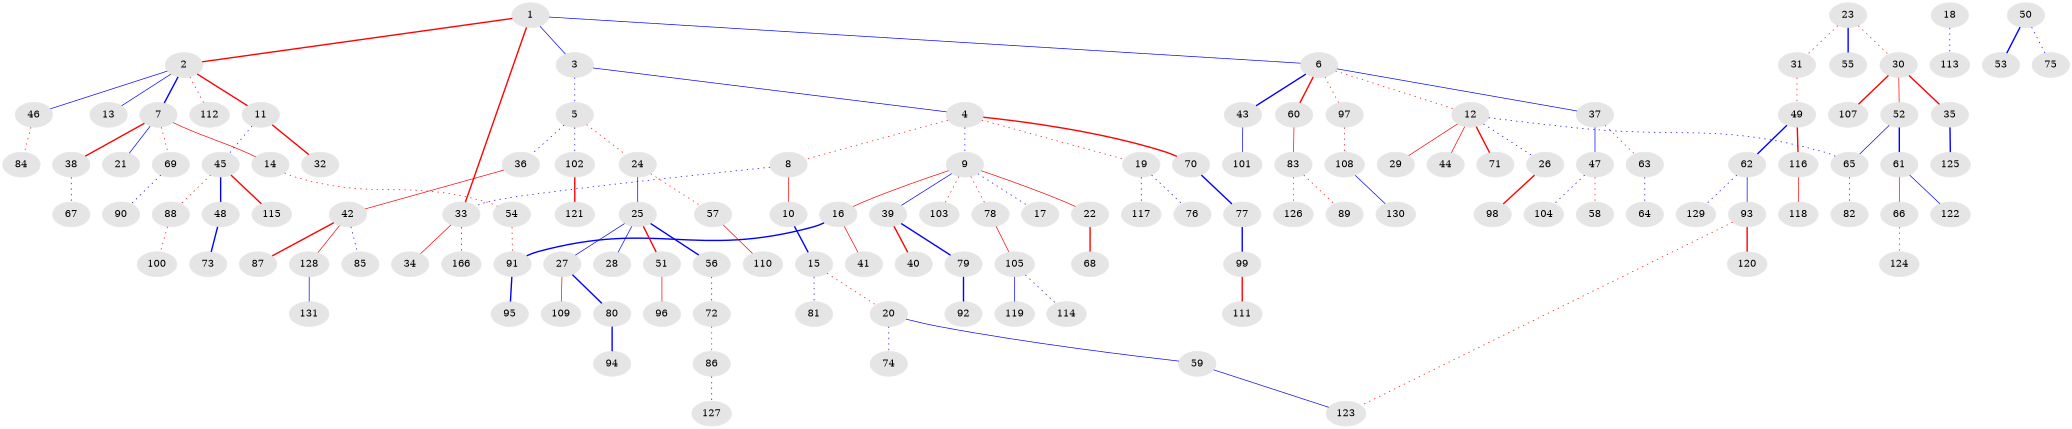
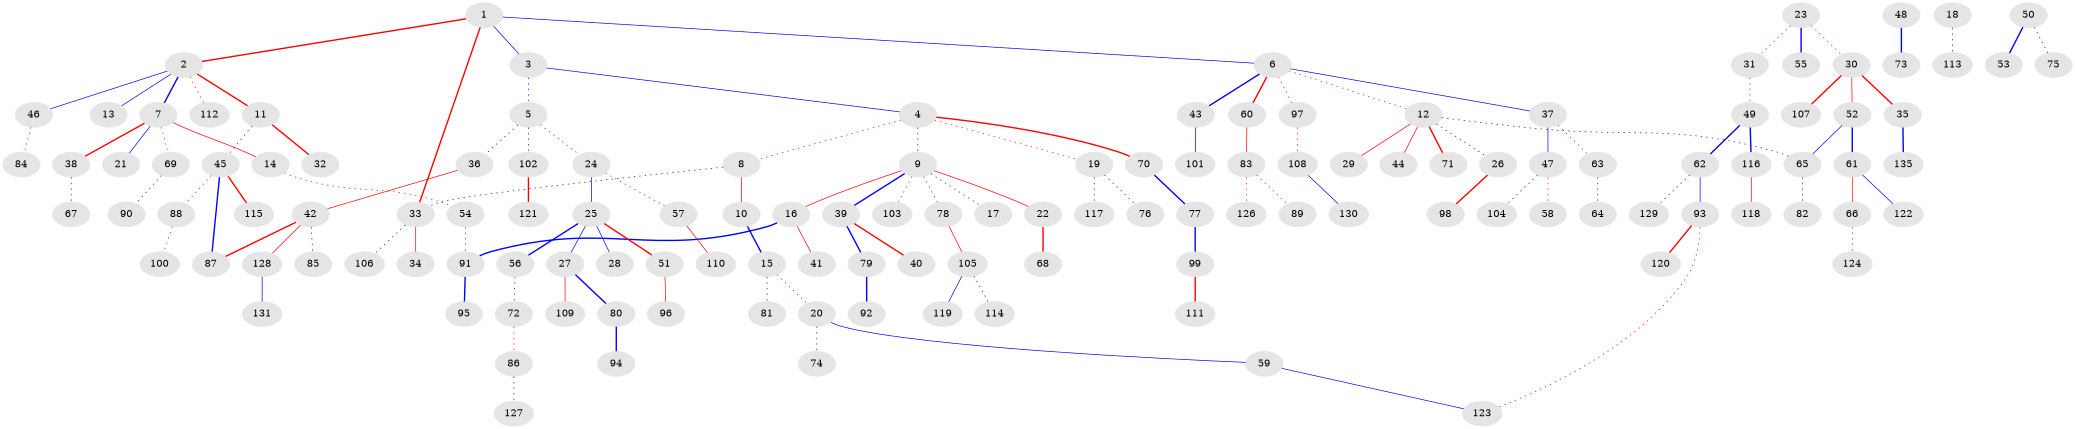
edge "49" -- "116": color red -> blue
node "125": label "125" -> "135"
edge "9" -- "39": style solid -> bold
edge "45" -- "48": now "45" -- "87"
node "166": label "166" -> "106"
